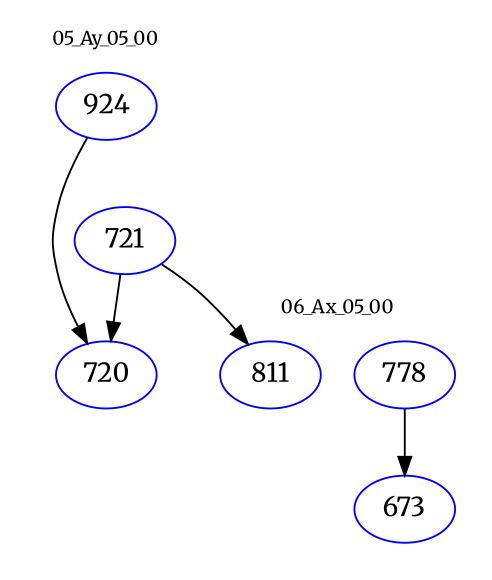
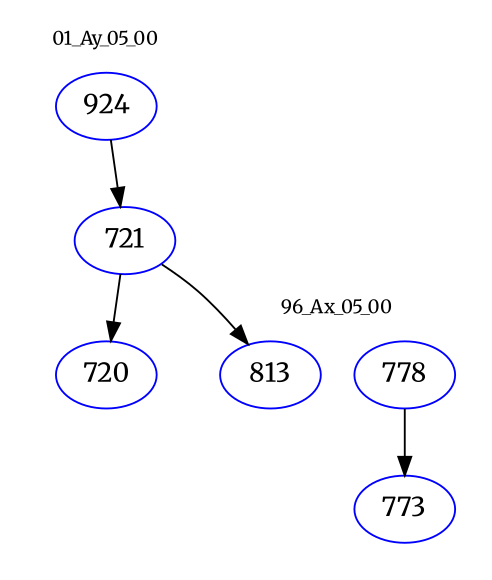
cluster "05_Ay_05_00": label "05_Ay_05_00" -> "01_Ay_05_00"
edge "924" -> "720": now "924" -> "721"
cluster "06_Ax_05_00": label "06_Ax_05_00" -> "96_Ax_05_00"
node "811": label "811" -> "813"
node "673": label "673" -> "773"
